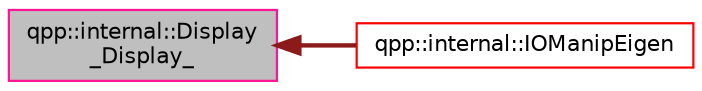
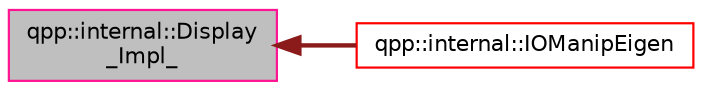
node "qpp::internal::Display _Display_": label "qpp::internal::Display _Display_" -> "qpp::internal::Display _Impl_"
